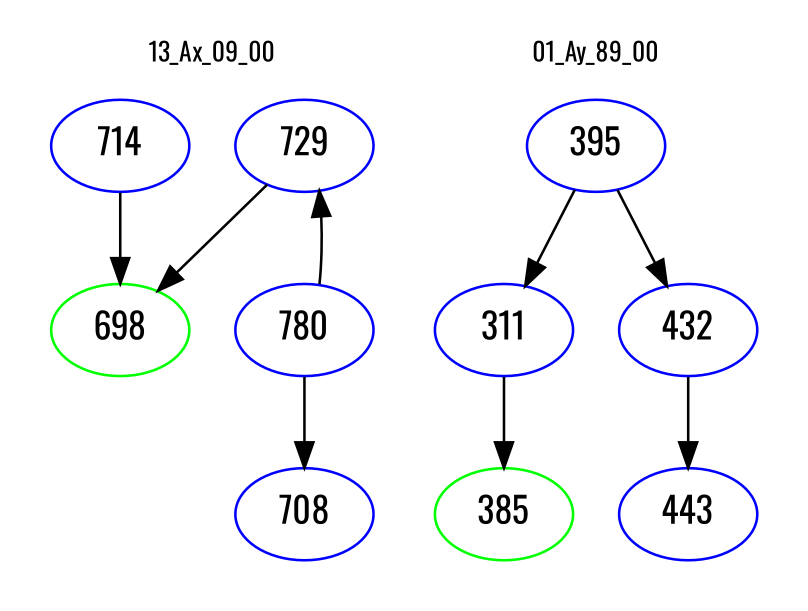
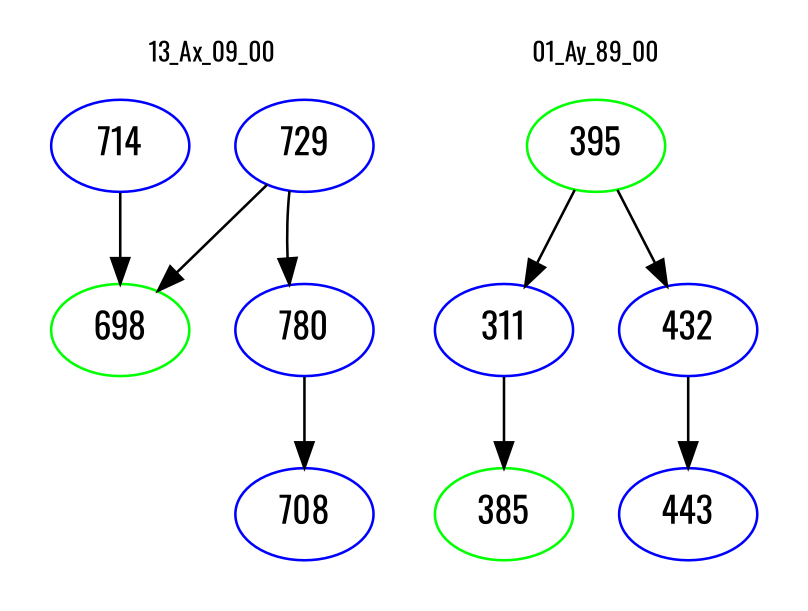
node "395": color blue -> green
edge "780" -> "729": reversed
